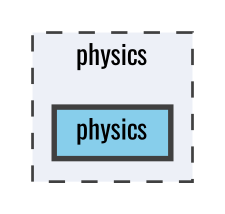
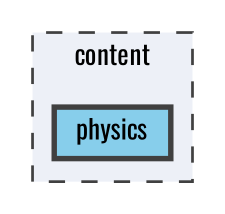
cluster "physics": label "physics" -> "content"
